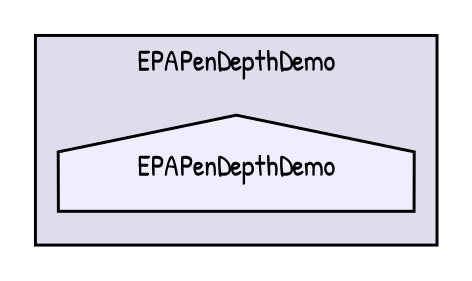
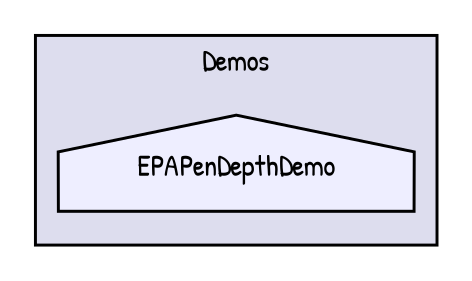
cluster "EPAPenDepthDemo": label "EPAPenDepthDemo" -> "Demos"
